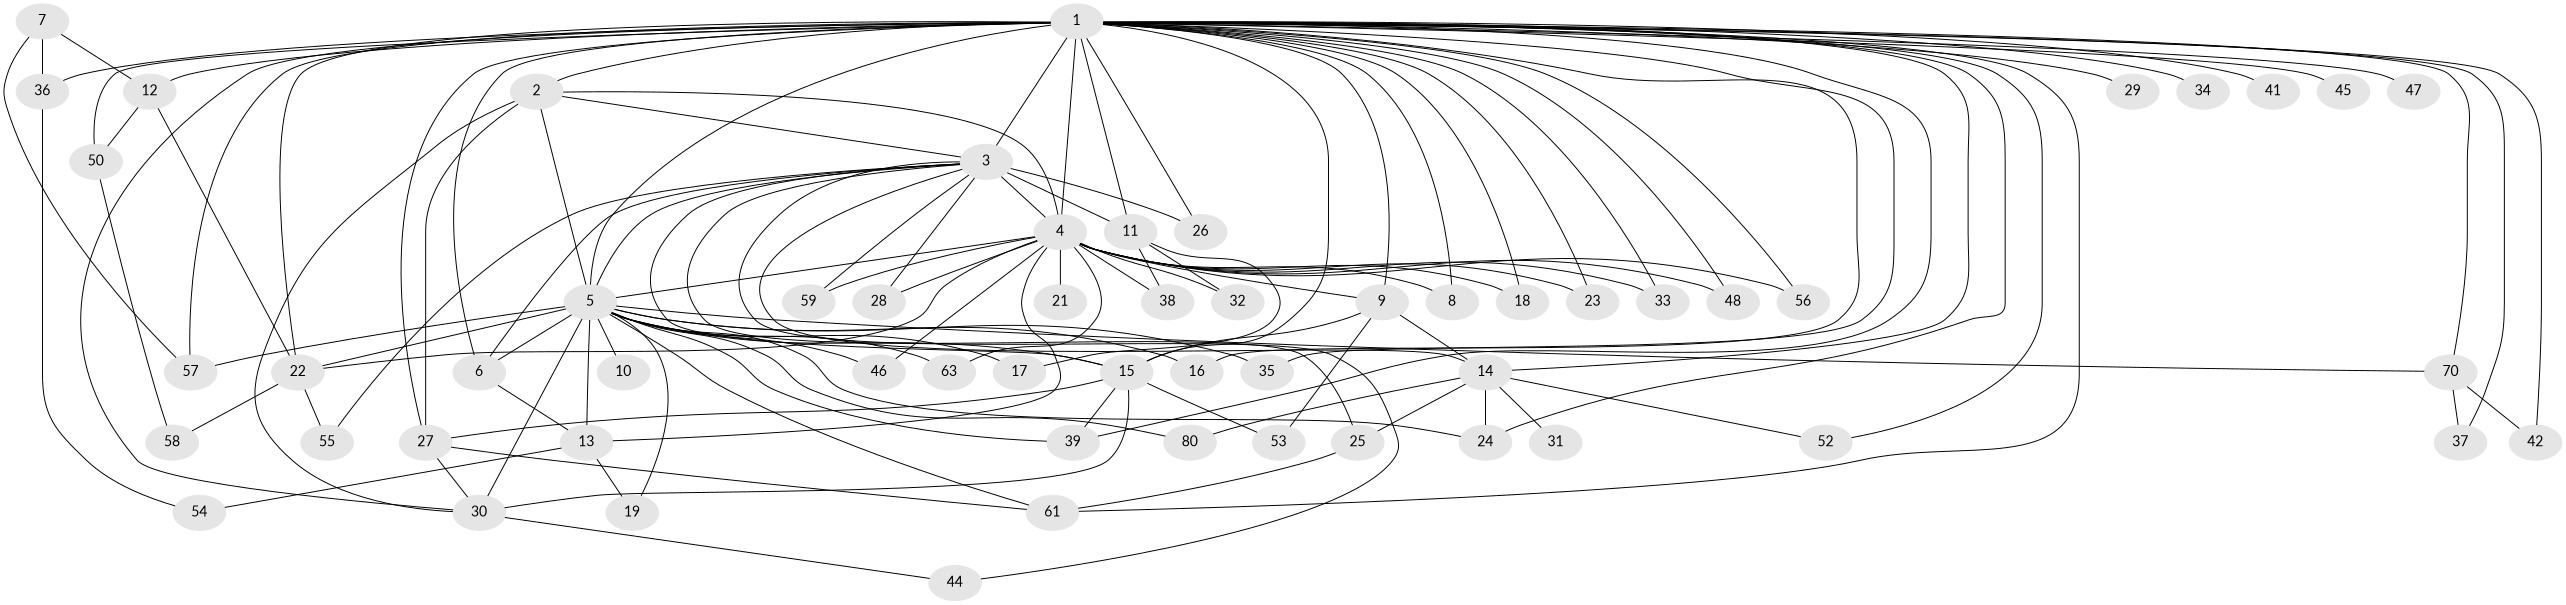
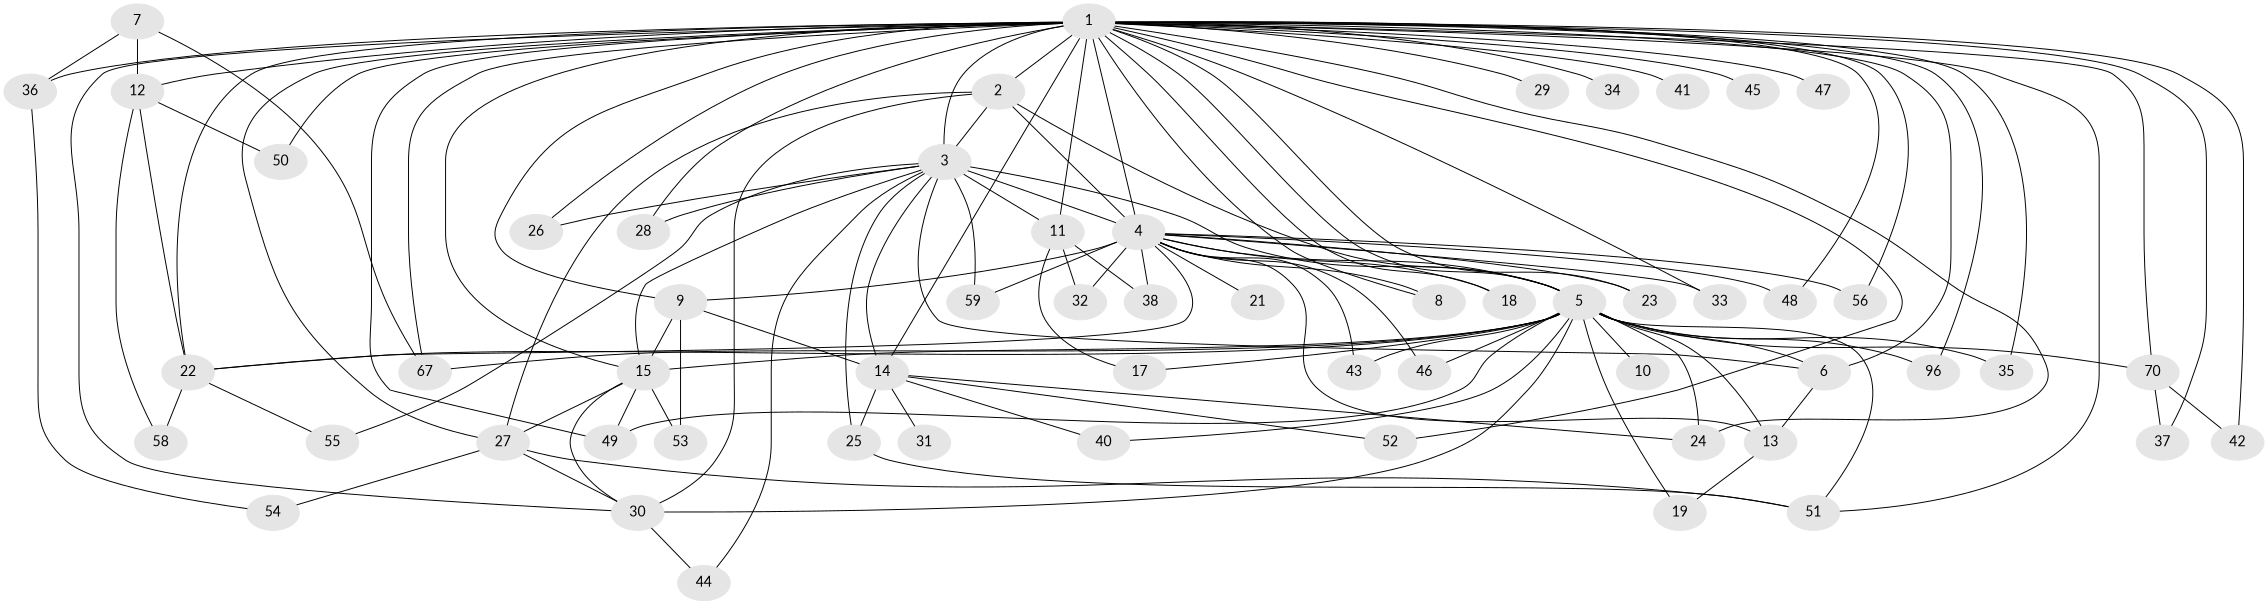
edge "4" -- "28": now "1" -- "28"
edge "50" -- "58": now "12" -- "58"
node "57": label "57" -> "67"
node "63": label "63" -> "43"
node "16": label "16" -> "96"
node "39": label "39" -> "49"
node "80": label "80" -> "40"
edge "13" -- "54": now "27" -- "54"
node "61": label "61" -> "51"
